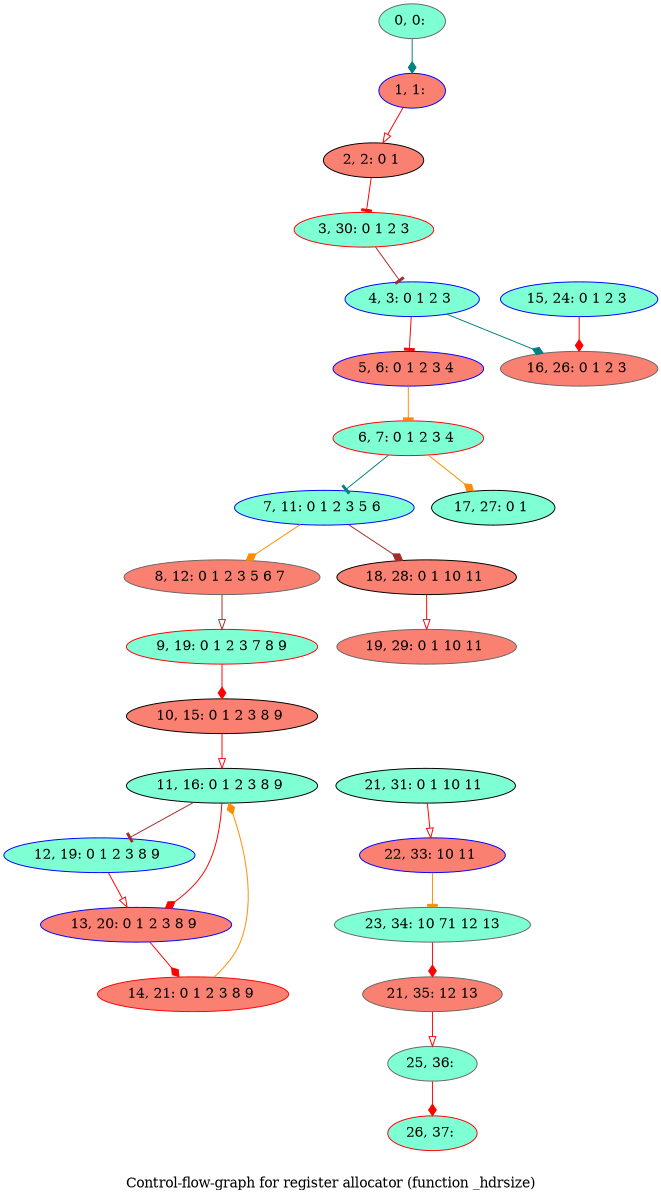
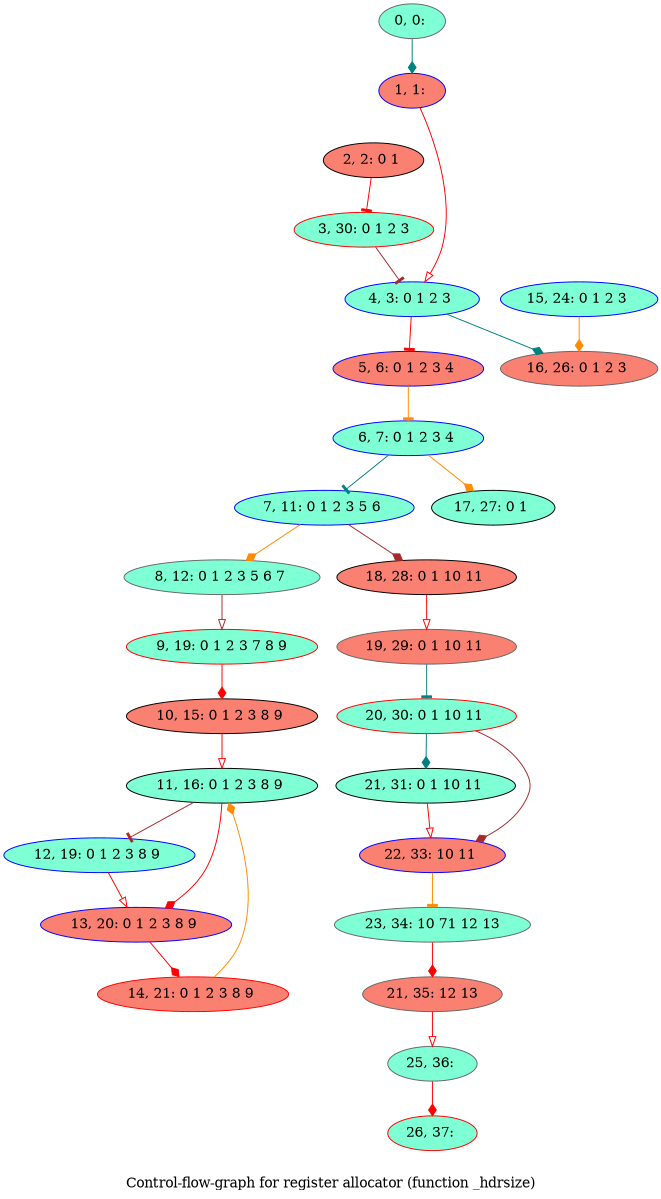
edge "1, 1:" -> "2, 2: 0 1": now "1, 1:" -> "4, 3: 0 1 2 3"
edge "15, 24: 0 1 2 3" -> "16, 26: 0 1 2 3": color red -> darkorange
node "6, 7: 0 1 2 3 4": color red -> blue
node "8, 12: 0 1 2 3 5 6 7": fillcolor salmon -> aquamarine
node "20, 30: 0 1 10 11": added
